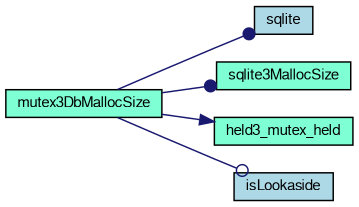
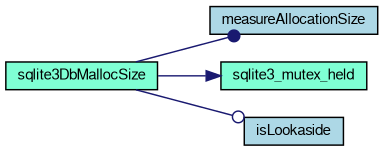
node "sqlite": label "sqlite" -> "measureAllocationSize"
node "sqlite3MallocSize": removed
node "mutex3DbMallocSize": label "mutex3DbMallocSize" -> "sqlite3DbMallocSize"
node "held3_mutex_held": label "held3_mutex_held" -> "sqlite3_mutex_held"
